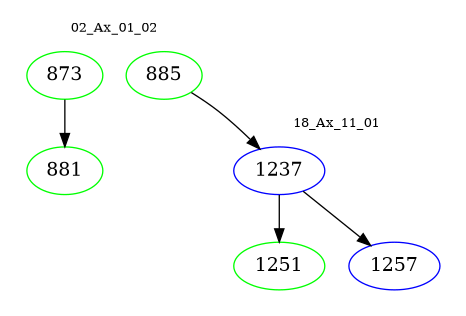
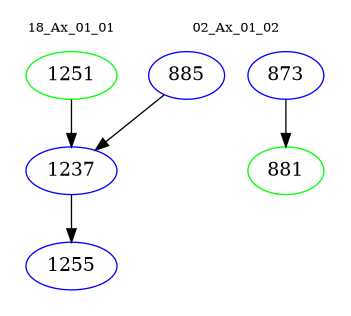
node "873": color green -> blue
node "885": color green -> blue
cluster "18_Ax_11_01": label "18_Ax_11_01" -> "18_Ax_01_01"
edge "1237" -> "1251": reversed
node "1257": label "1257" -> "1255"
